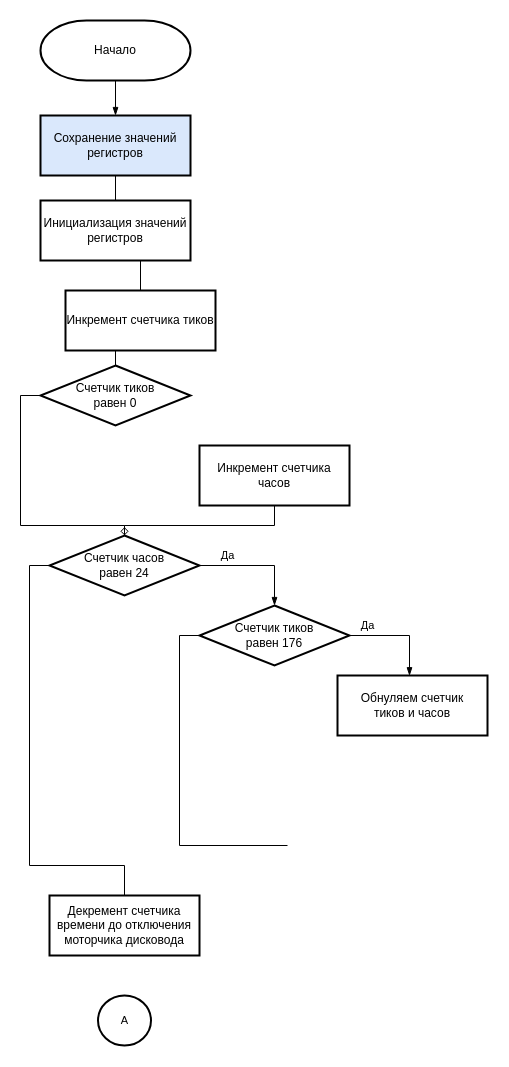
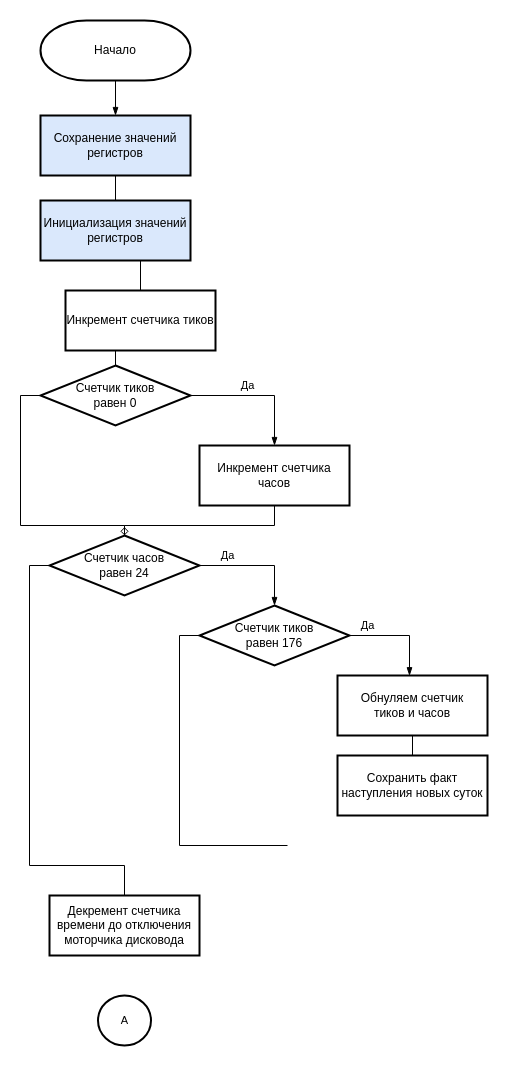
node "Инициализация значений регистров": fillcolor #ffffff -> #dae8fc
edge "Счетчик тиков равен 0" -> "Инкремент счетчика часов": added, label "Да"
edge "Обнуляем счетчик тиков и часов" -- "Сохранить факт наступления новых суток": added
node "Сохранить факт наступления новых суток": added
